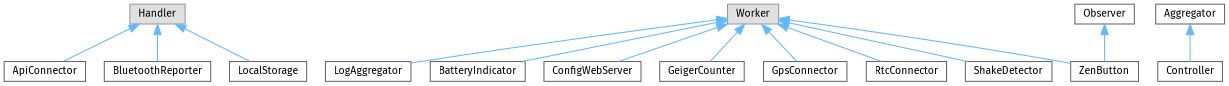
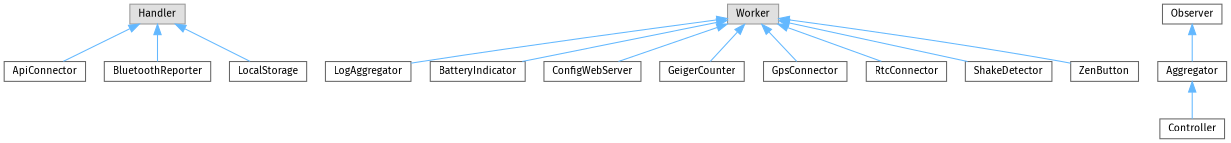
edge "ZenButton" -> "Observer": now "Aggregator" -> "Observer"
